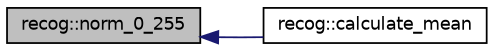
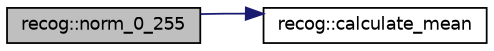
edge "recog::calculate_mean" -> "recog::norm_0_255": reversed
